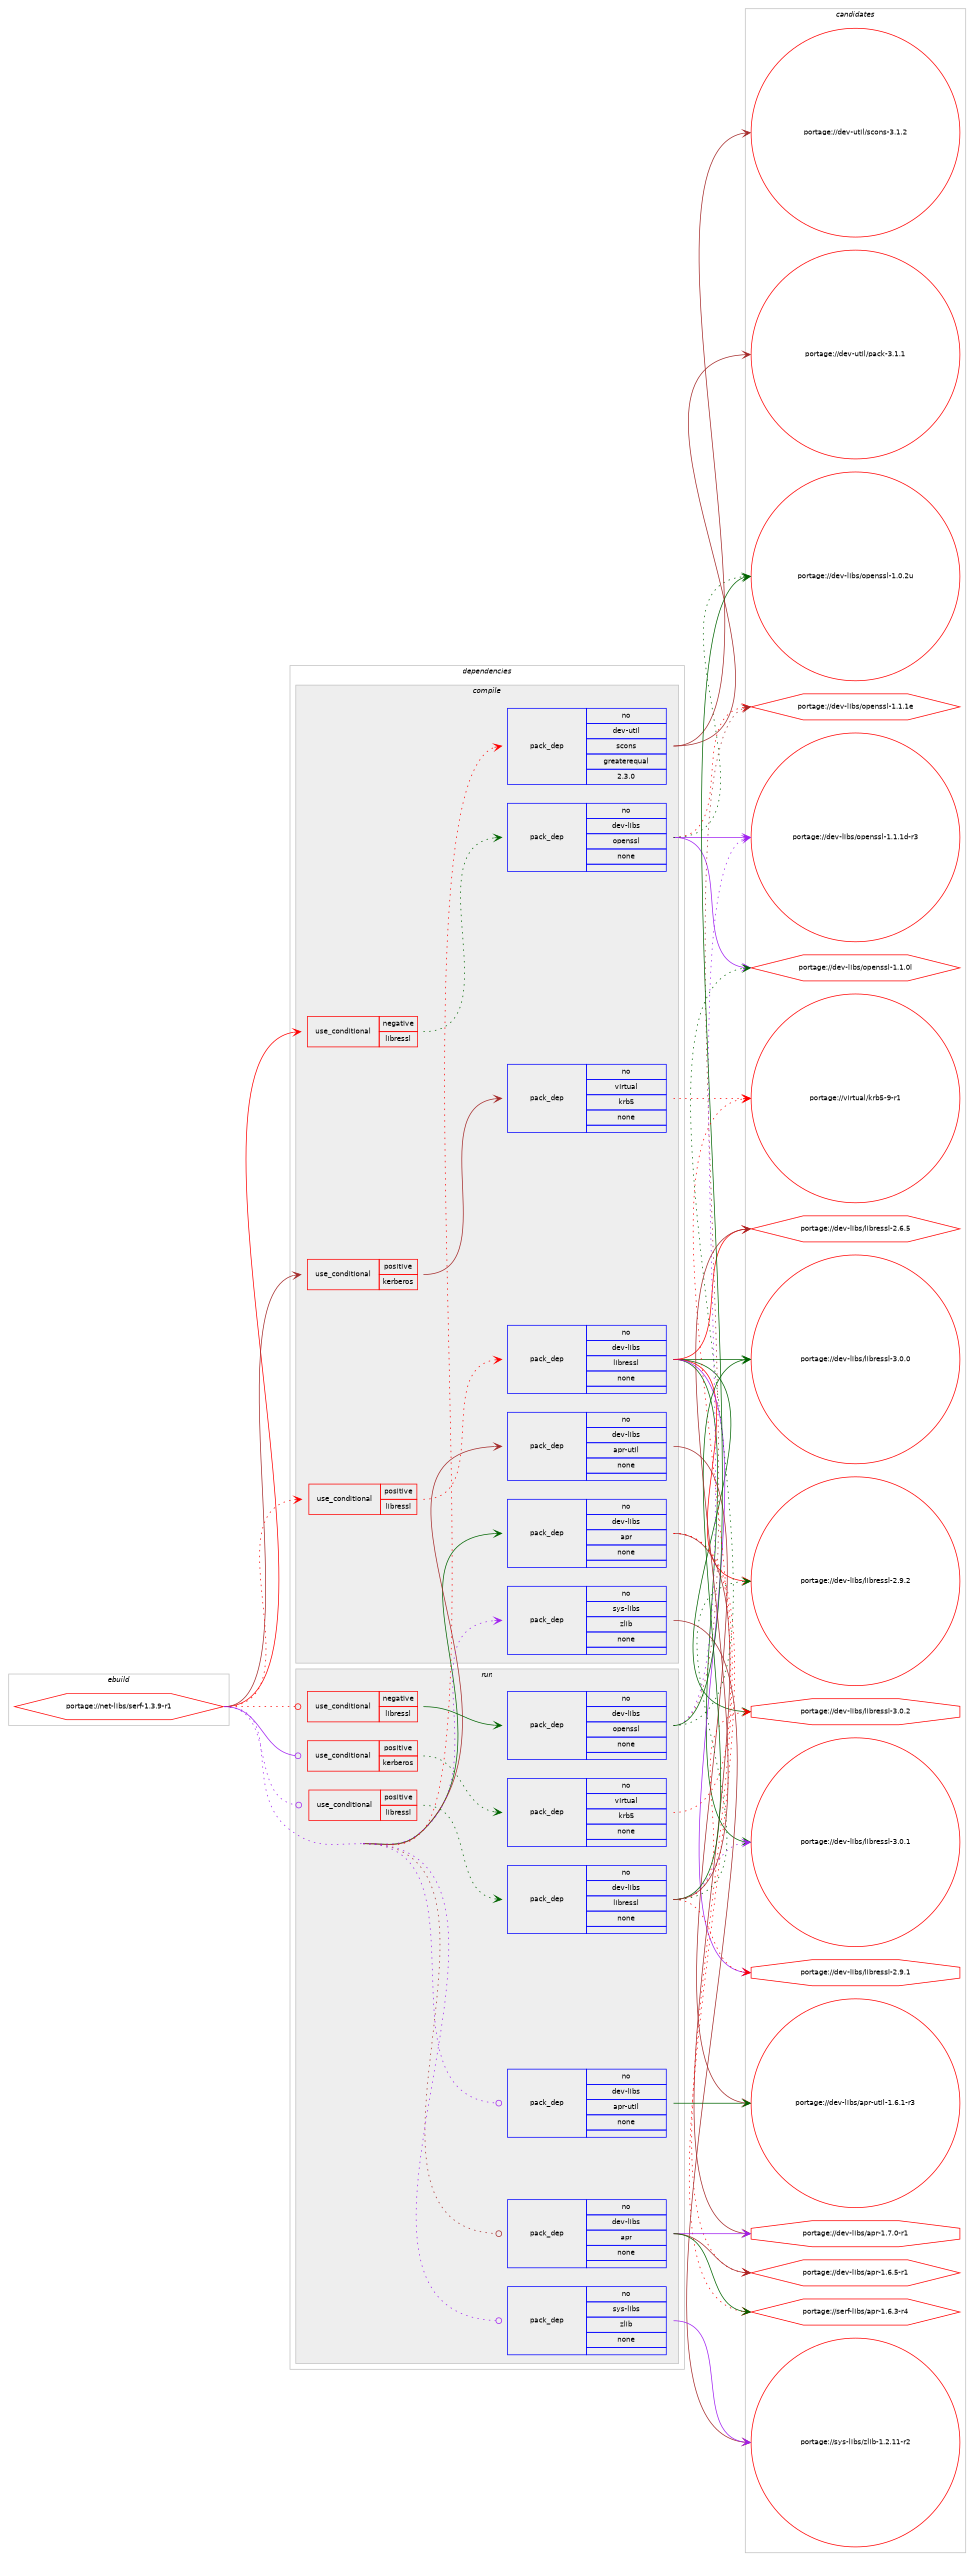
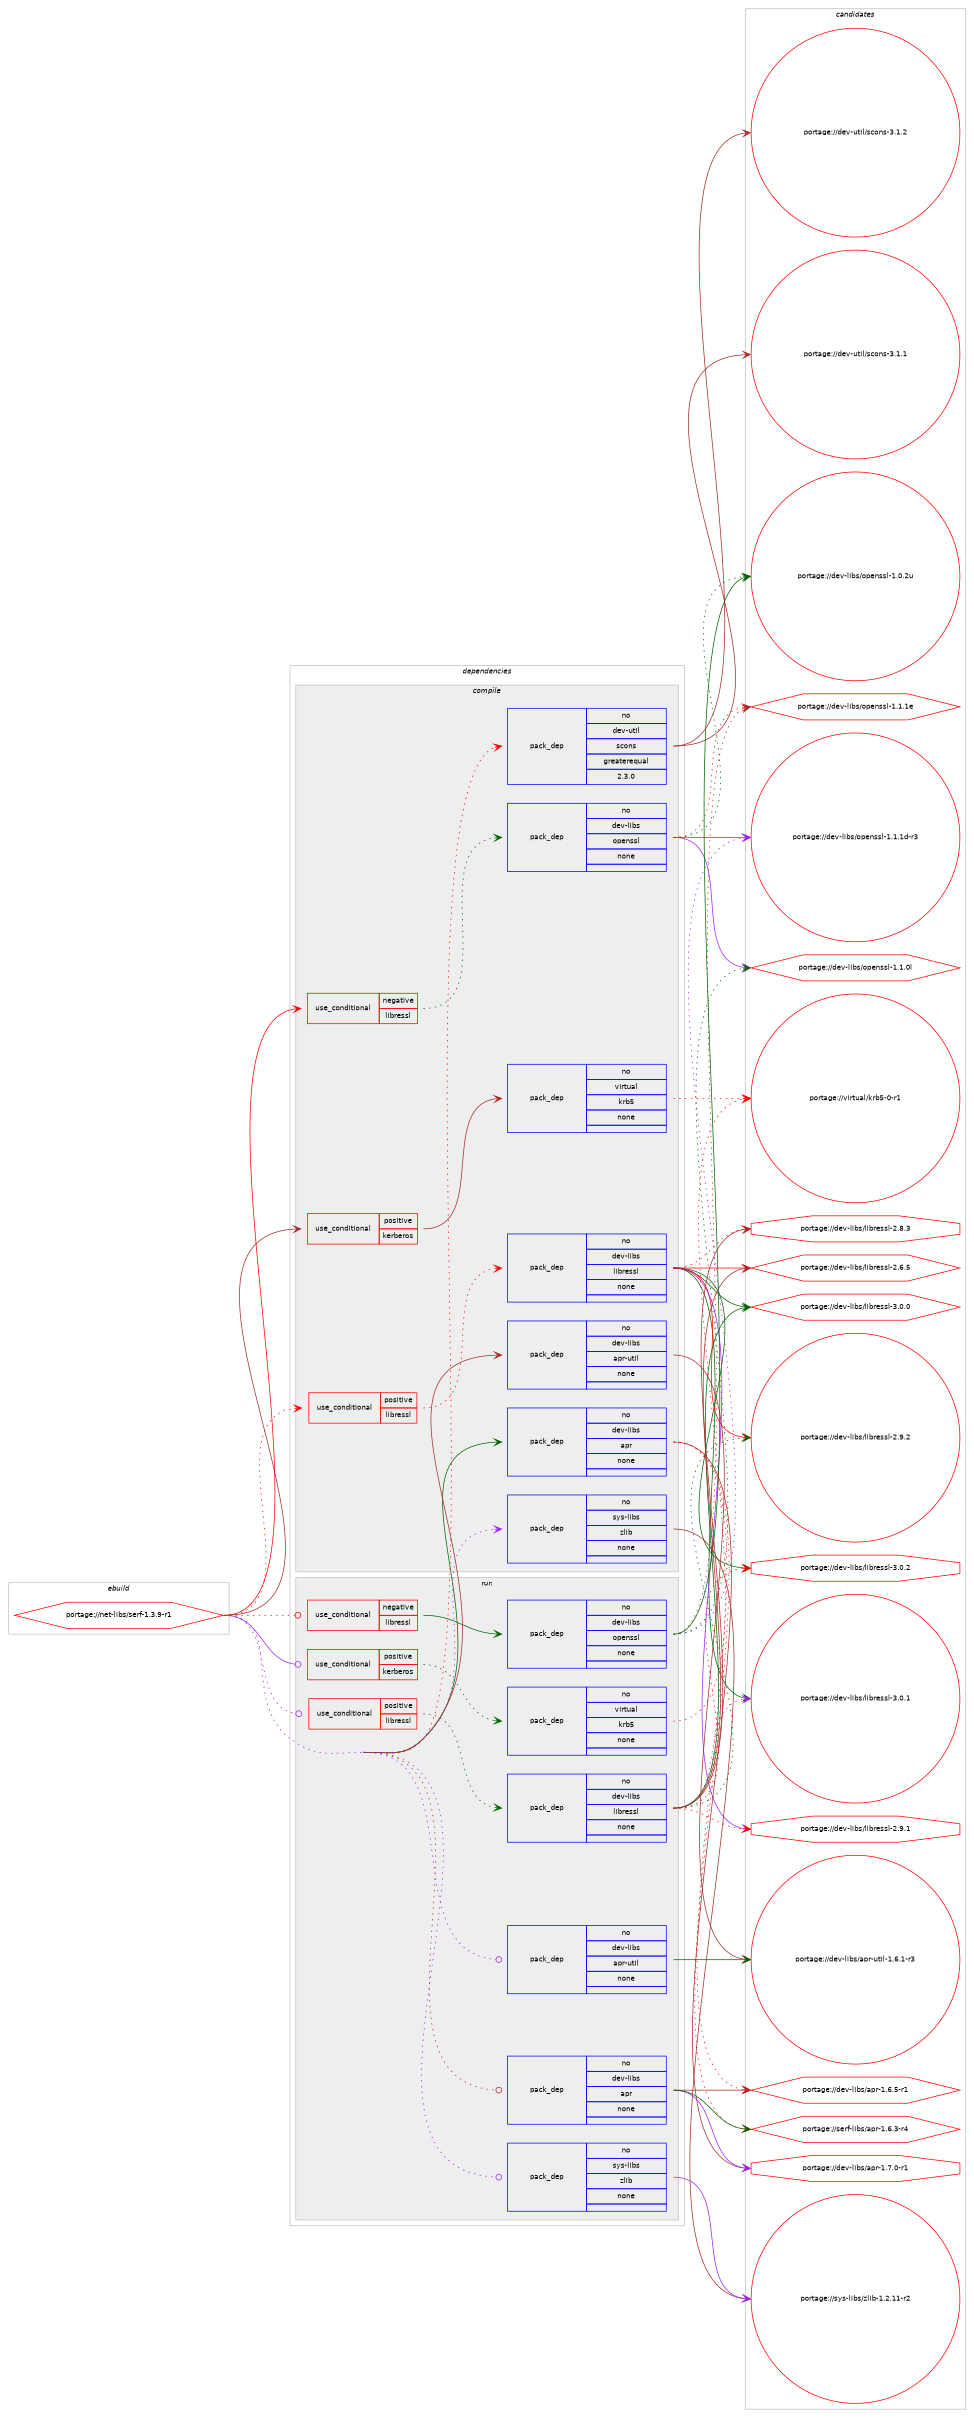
node "portage://dev-util/pack-3.1.1": label "portage://dev-util/pack-3.1.1" -> "portage://dev-util/scons-3.1.1"
node "portage://virtual/krb5-9-r1": label "portage://virtual/krb5-9-r1" -> "portage://virtual/krb5-0-r1"
node "portage://dev-libs/libressl-2.8.3": added
node "portage://dev-libs/libressl-3.0.0": shape circle -> hexagon
